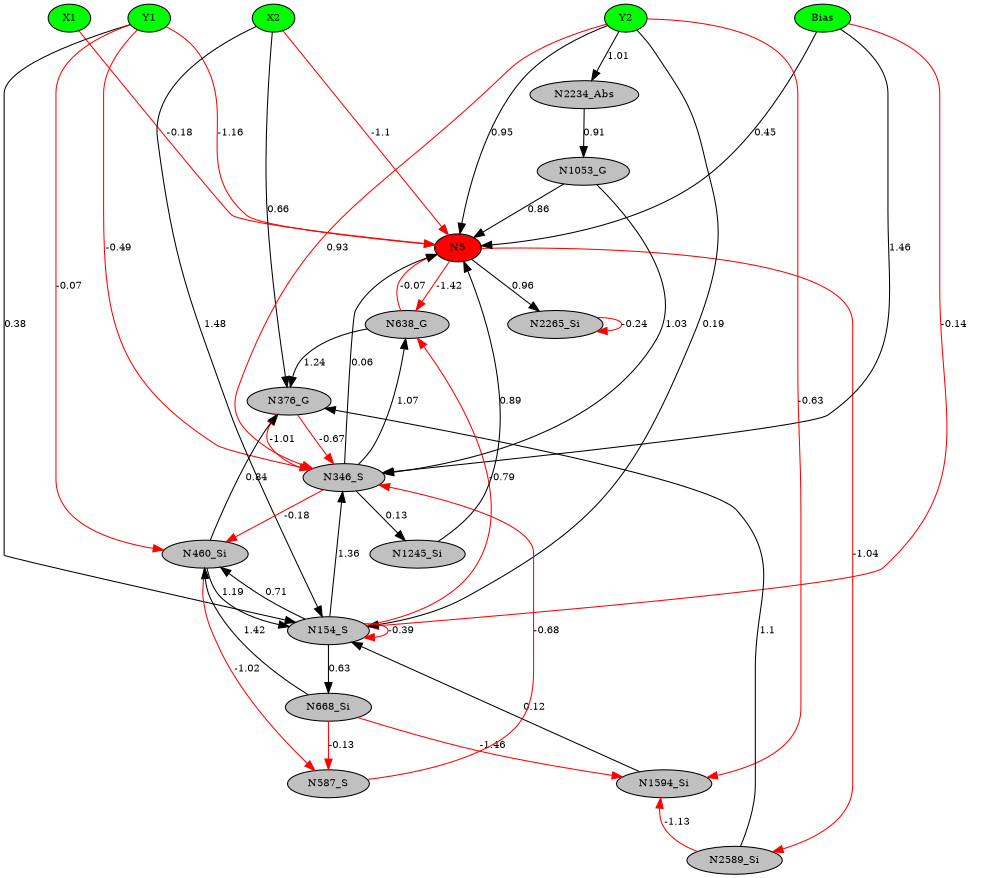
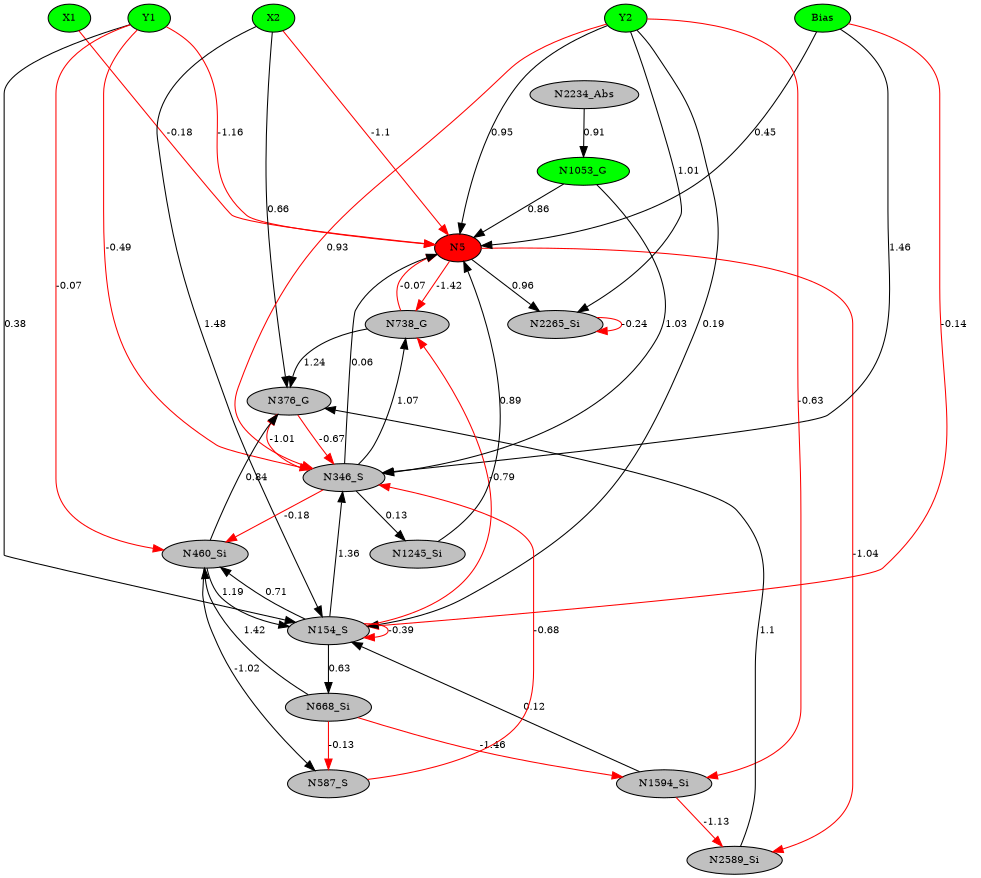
edge "Y2" -> "N2234_Abs": now "Y2" -> "N2265_Si"
node "N1053_G": fillcolor gray -> green
node "N638_G": label "N638_G" -> "N738_G"
edge "N460_Si" -> "N587_S": color red -> black
edge "N2589_Si" -> "N1594_Si": reversed
